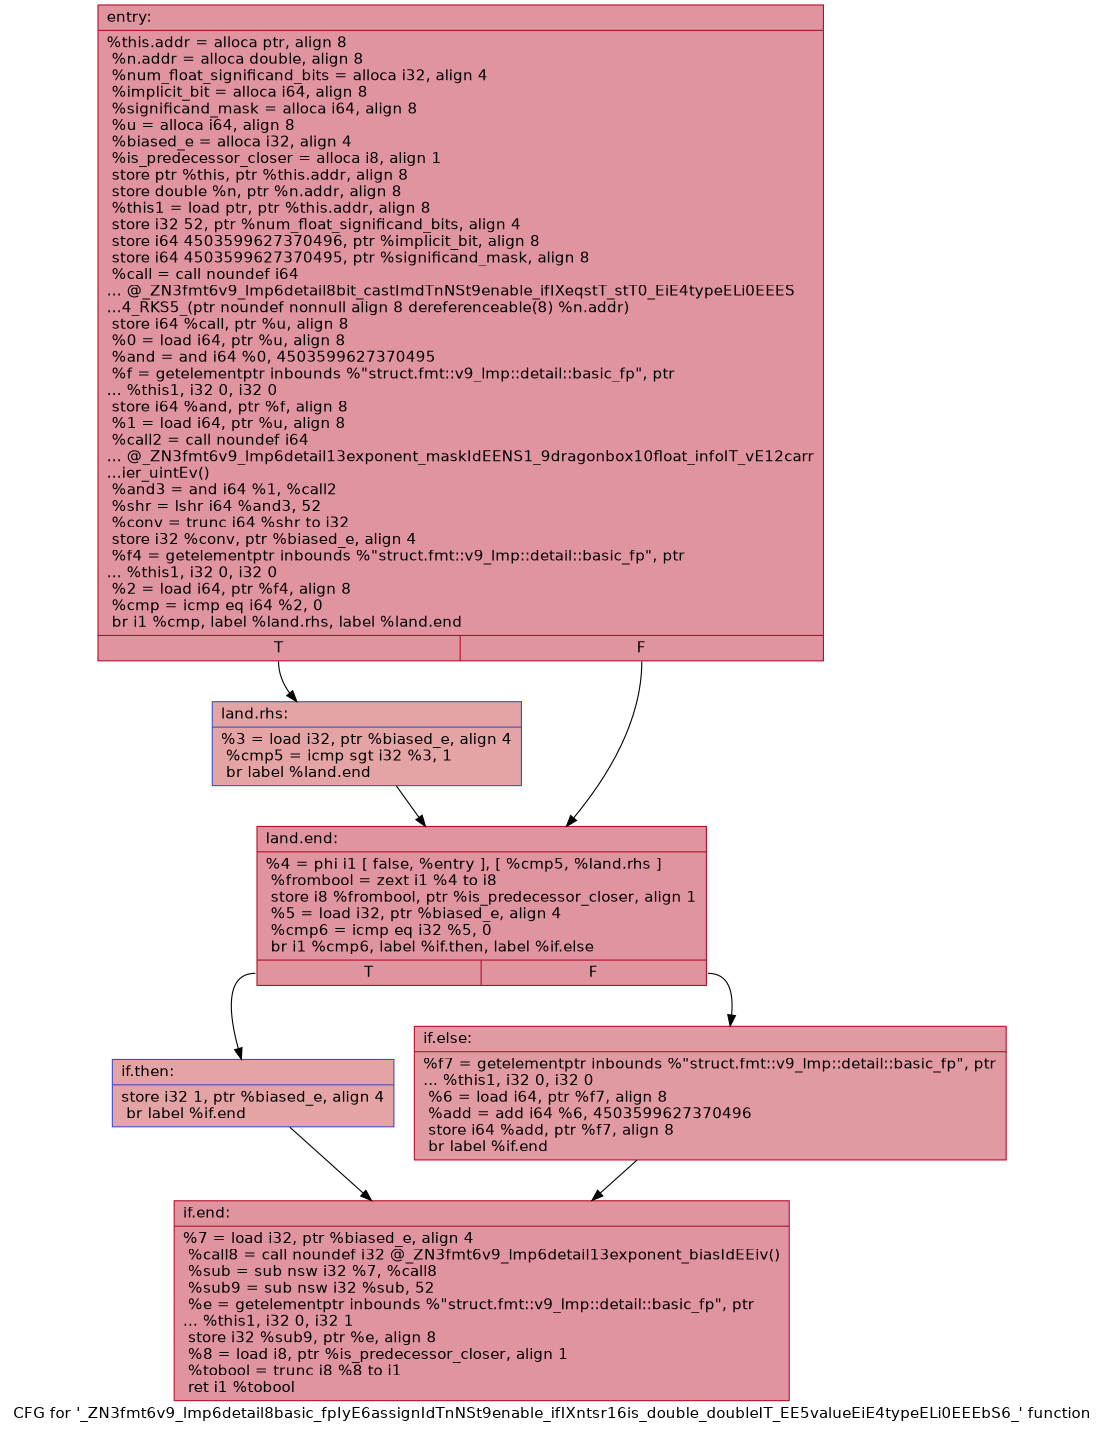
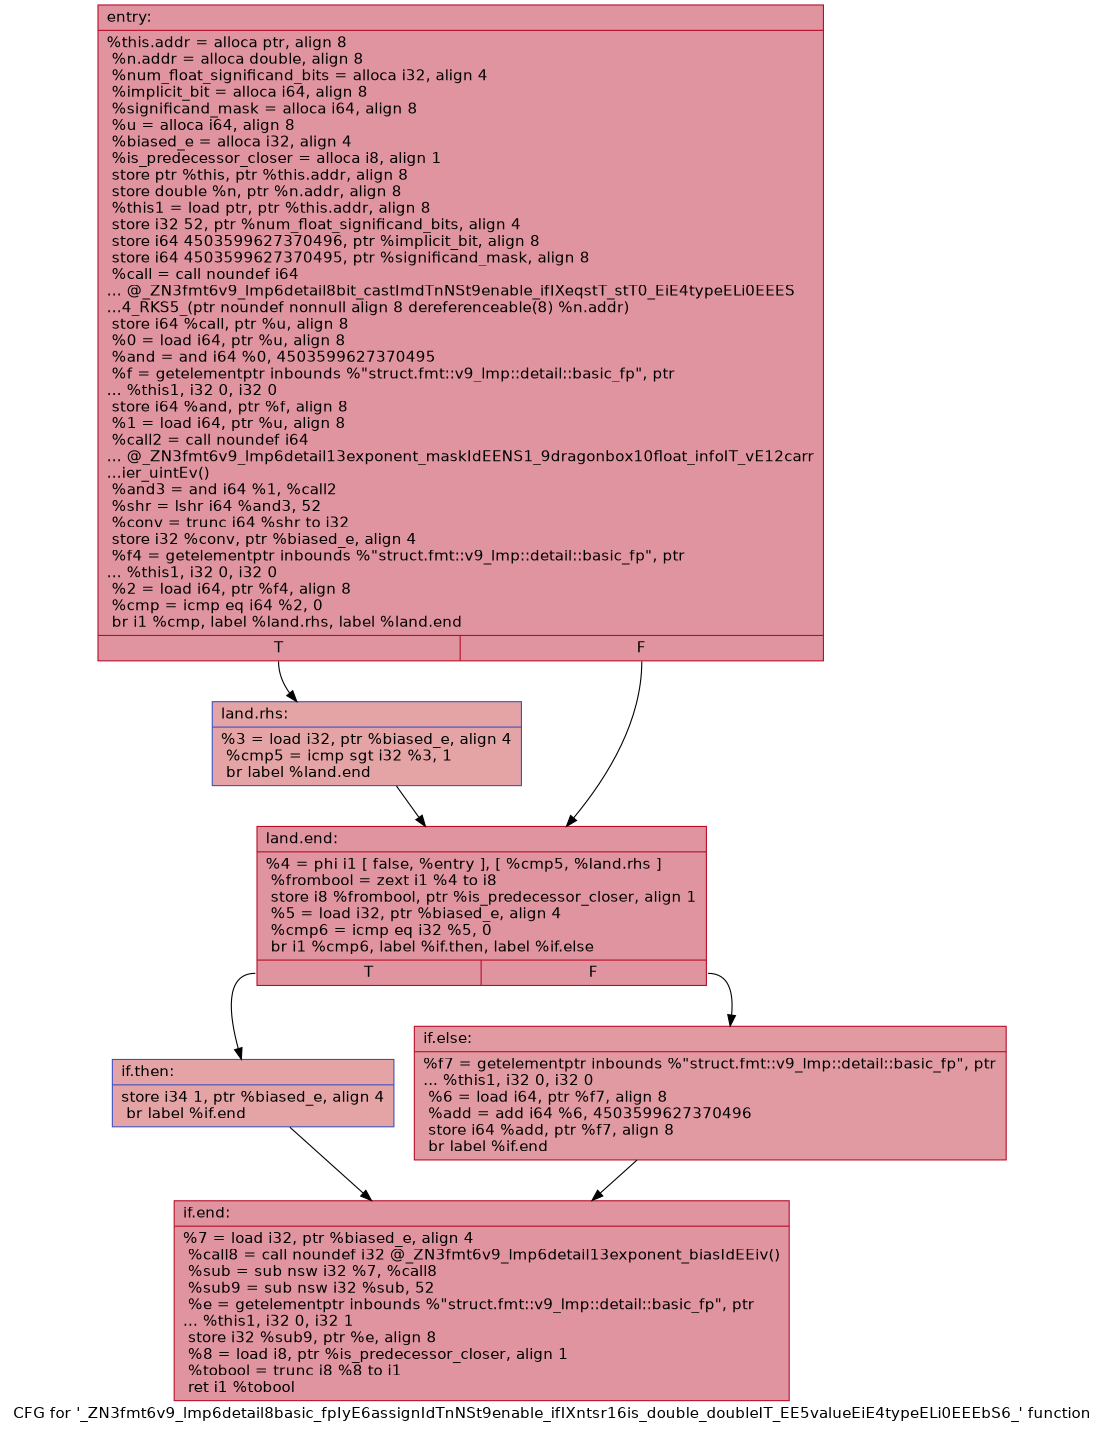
node "if.then:": text "store i32 1, ptr %biased_e, align 4" -> "store i34 1, ptr %biased_e, align 4"
